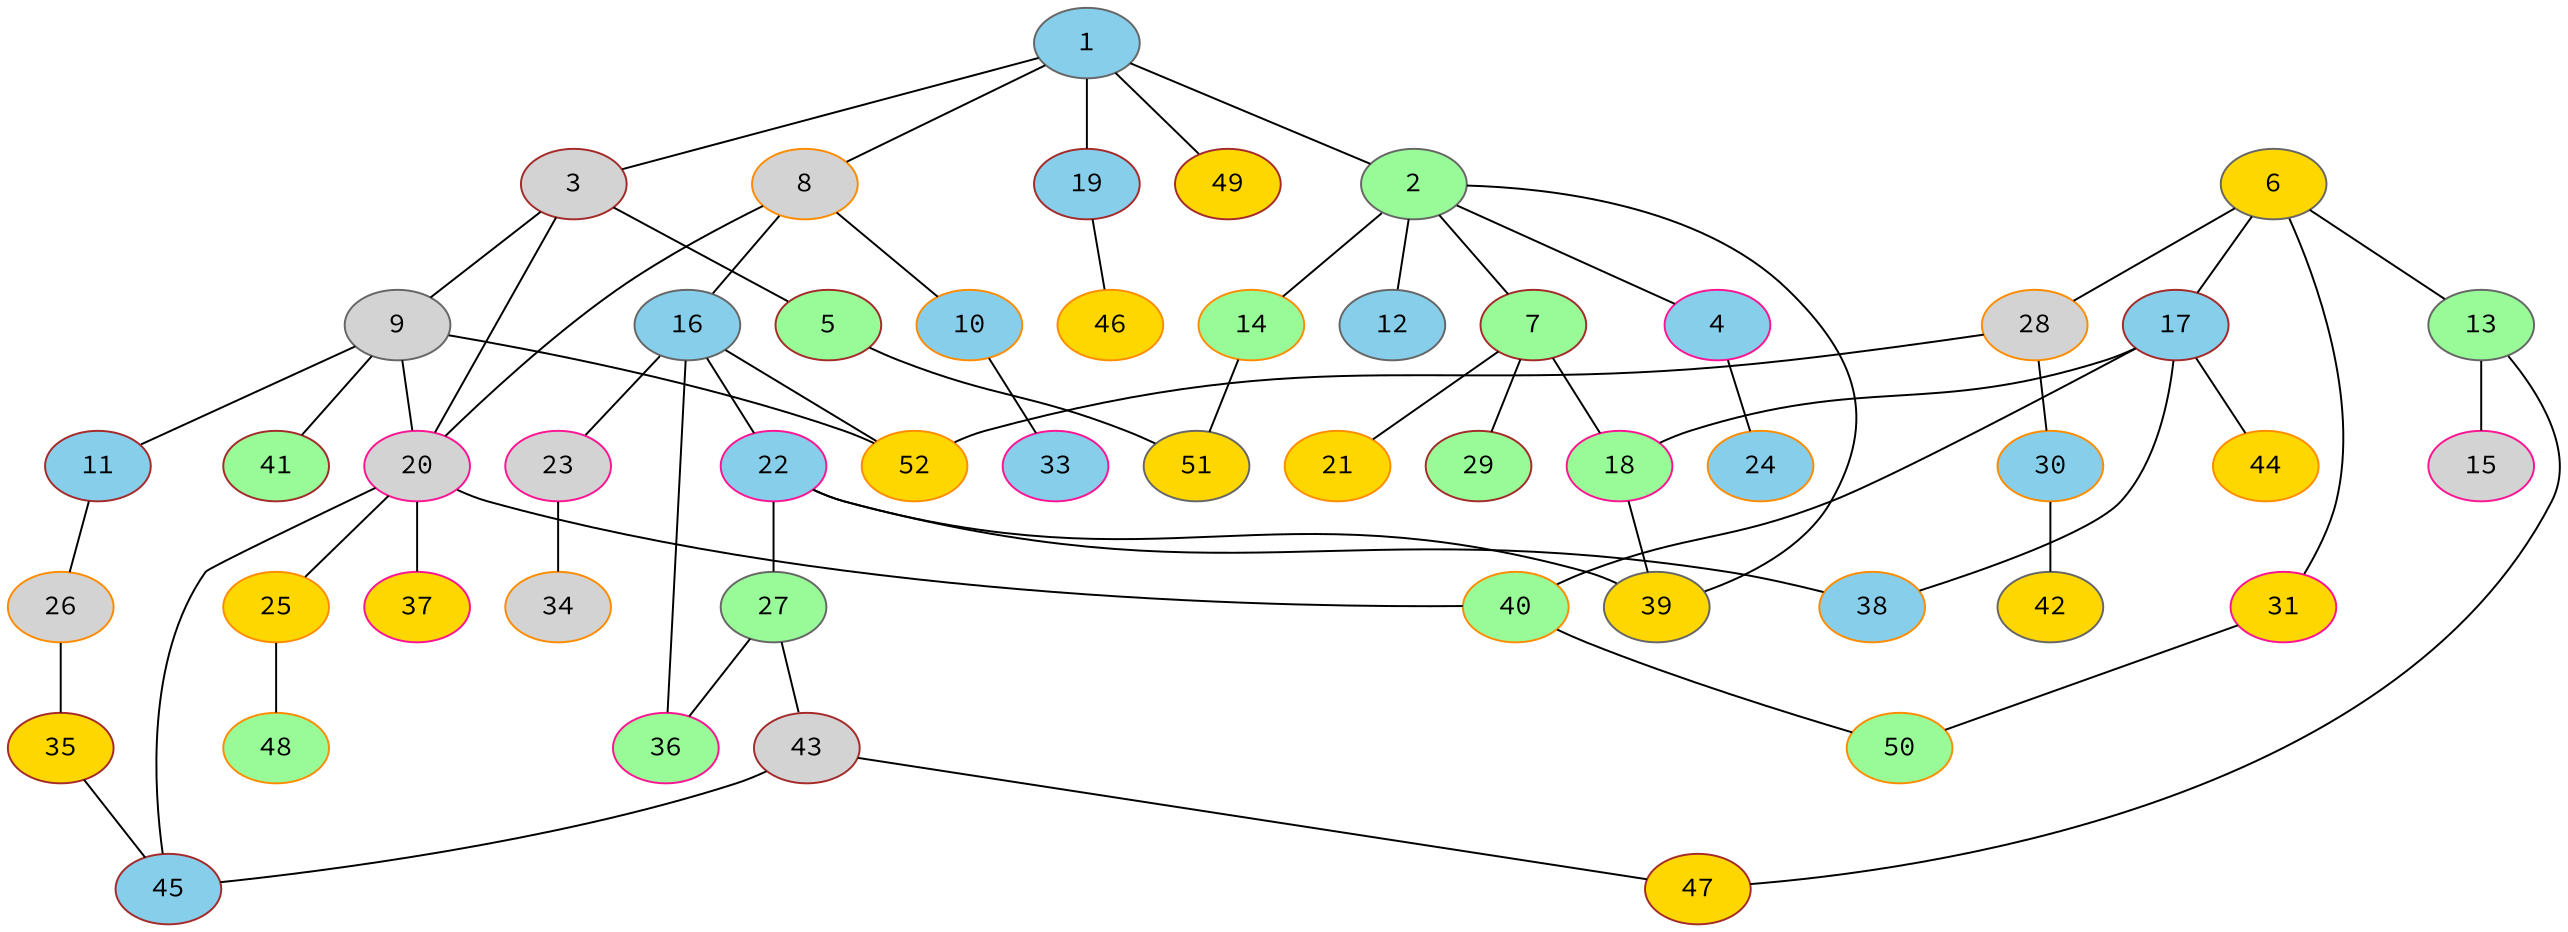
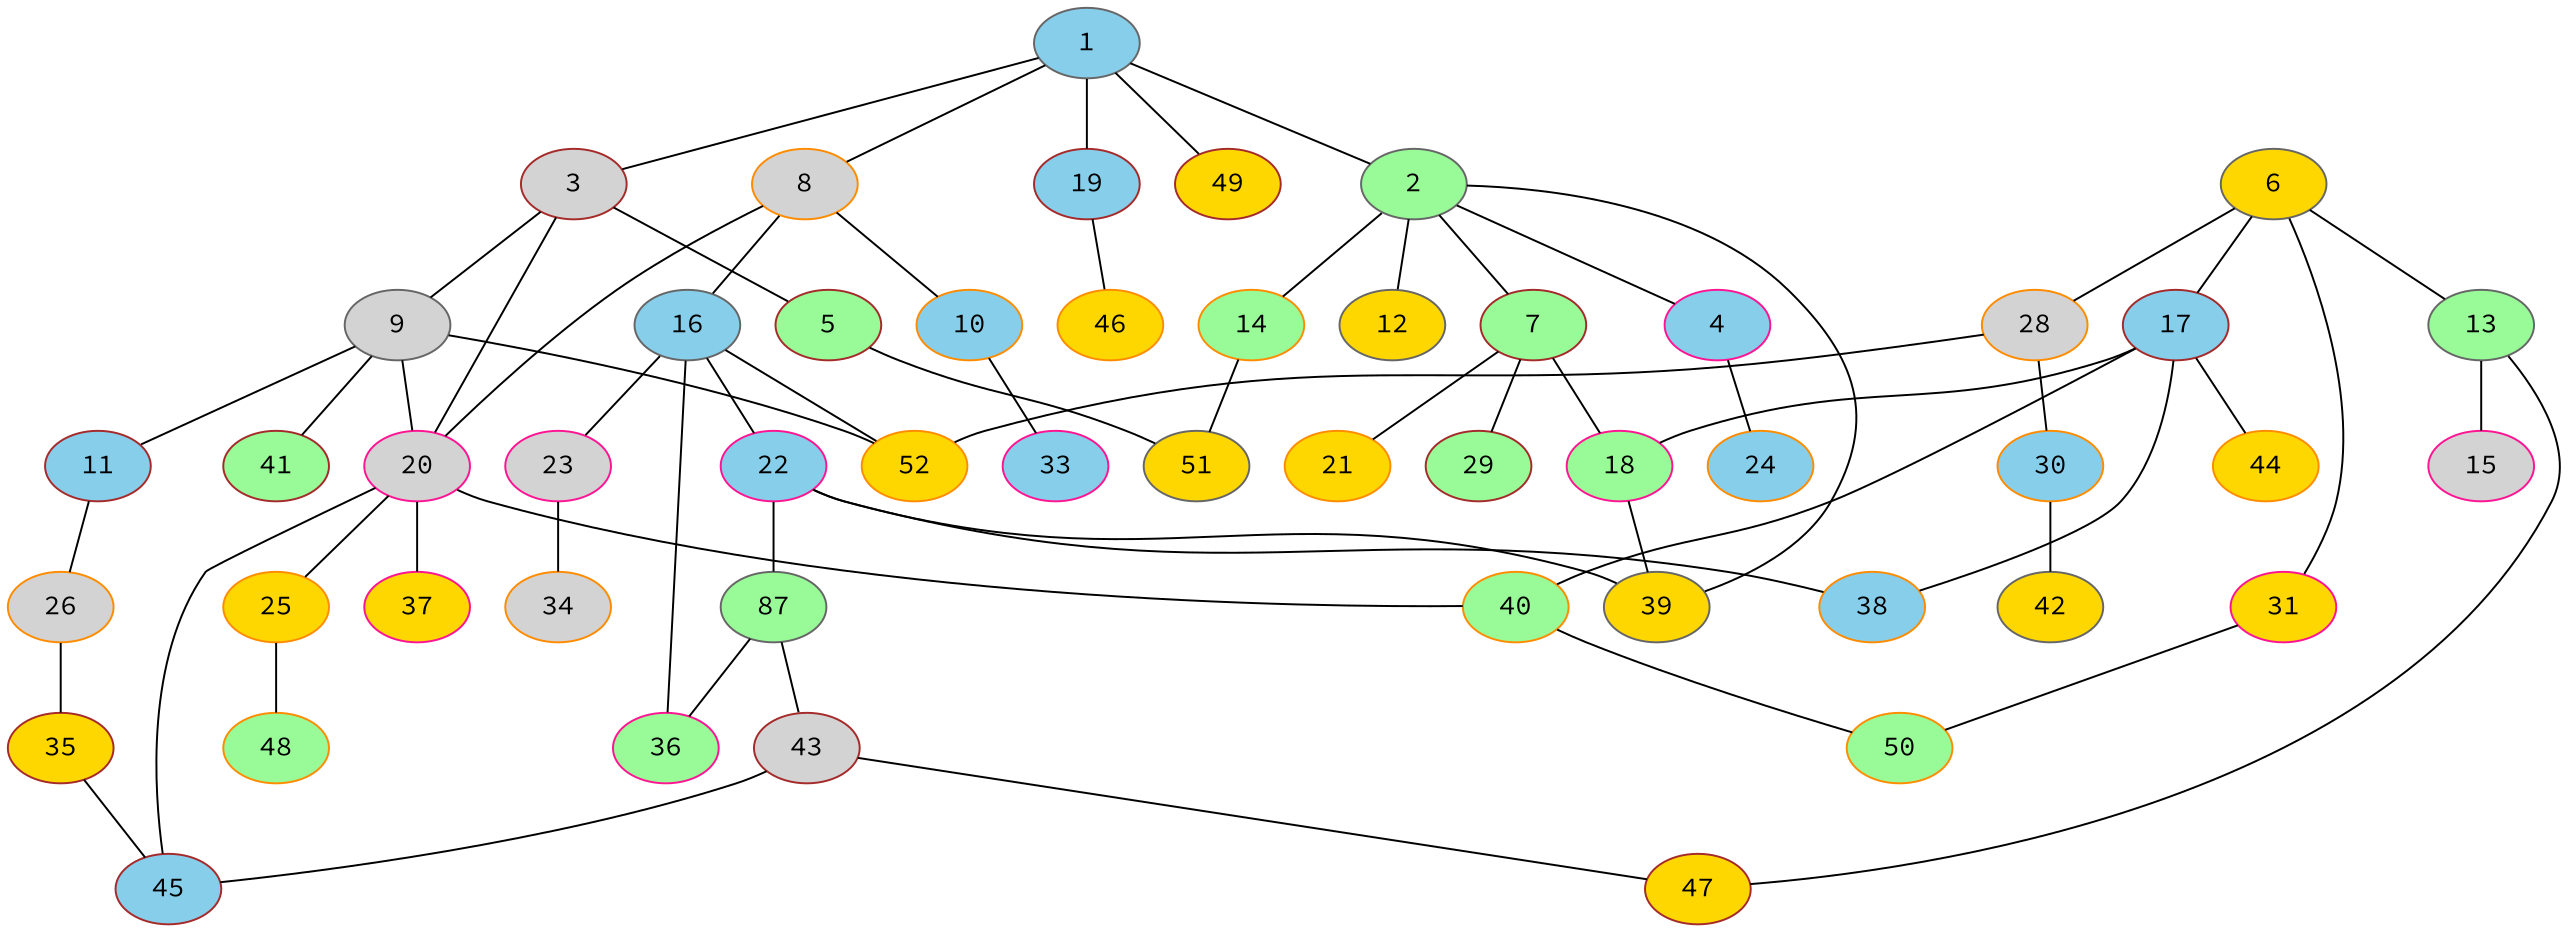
node "12": fillcolor skyblue -> gold
node "27": label "27" -> "87"
